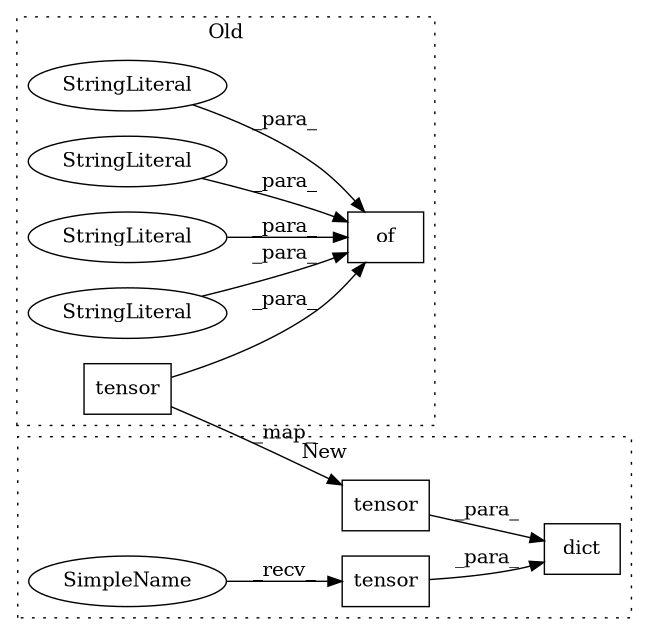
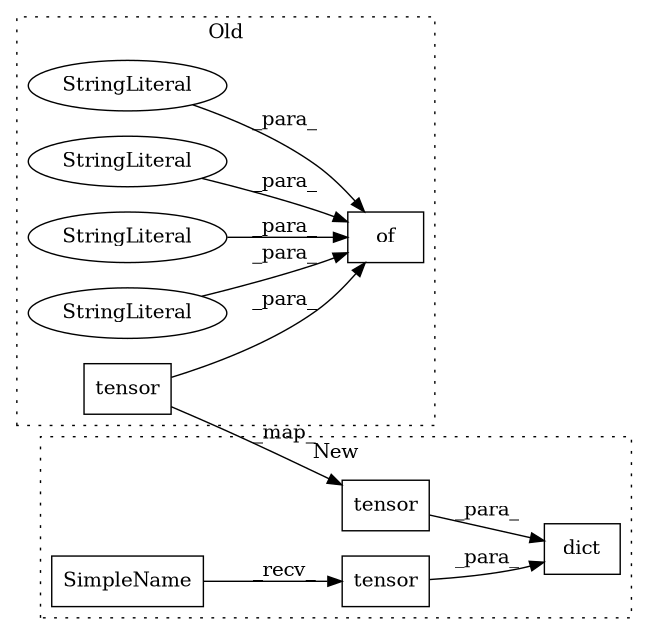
node "SimpleName": shape ellipse -> box
